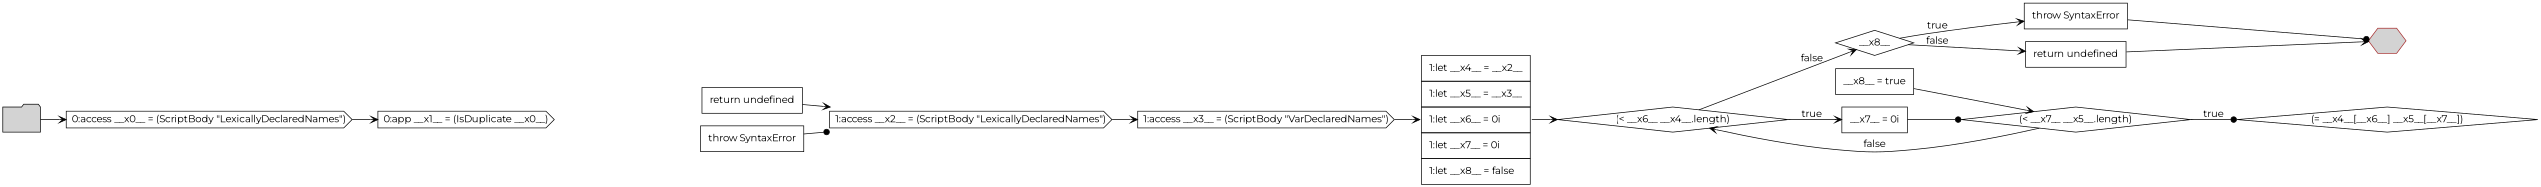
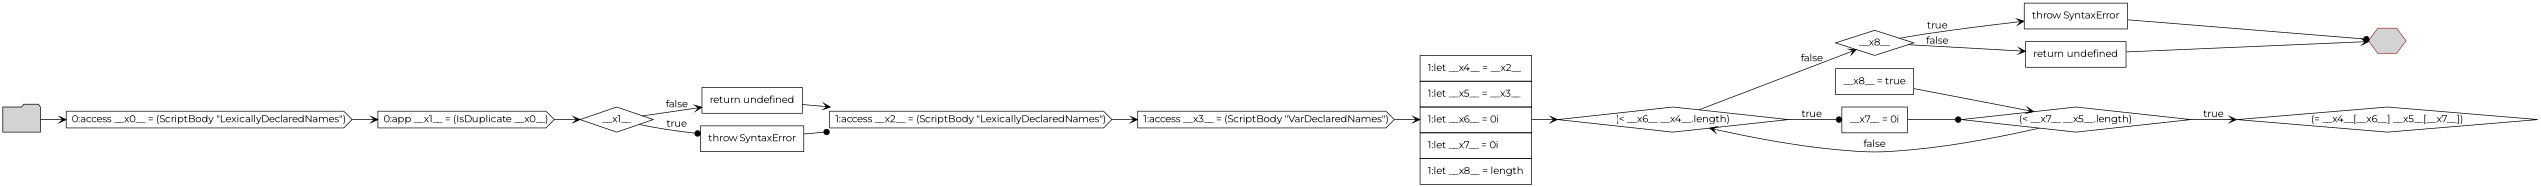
node "__x1__": added
edge "(< __x6__ __x4__.length)" -> "__x7__ = 0i": arrowhead vee -> dot
edge "(< __x7__ __x5__.length)" -> "(= __x4__[__x6__] __x5__[__x7__])": arrowhead dot -> vee
node "1:let __x4__ = __x2__": text "1:let __x8__ = false" -> "1:let __x8__ = length"
